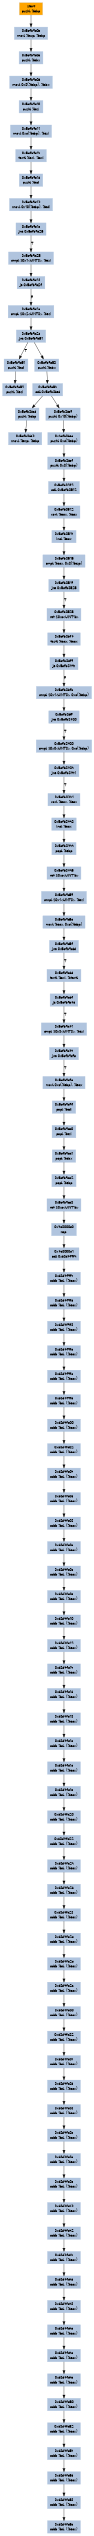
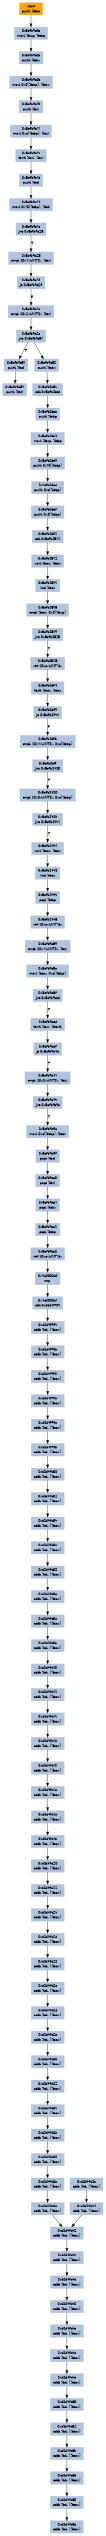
edge "0x5cfb9a54 call 0x5cfb36e6" -> "0x5cfb36e9 pushl 0x10(%ebp)": now "0x5cfb36e7 movl %esp, %ebp" -> "0x5cfb36e9 pushl 0x10(%ebp)"
node "0x5cfb32f2 call 0x5cfb3512": label "0x5cfb32f2 call 0x5cfb3512" -> "0x5cfb36f2 call 0x5cfb3512"
edge "0x63d7fa3c addb %al, (%eax)" -> "0x63d7fa3e addb %al, (%eax)": now "0x63d7fa3c addb %al, (%eax)" -> "0x63d7fa42 addb %al, (%eax)"
